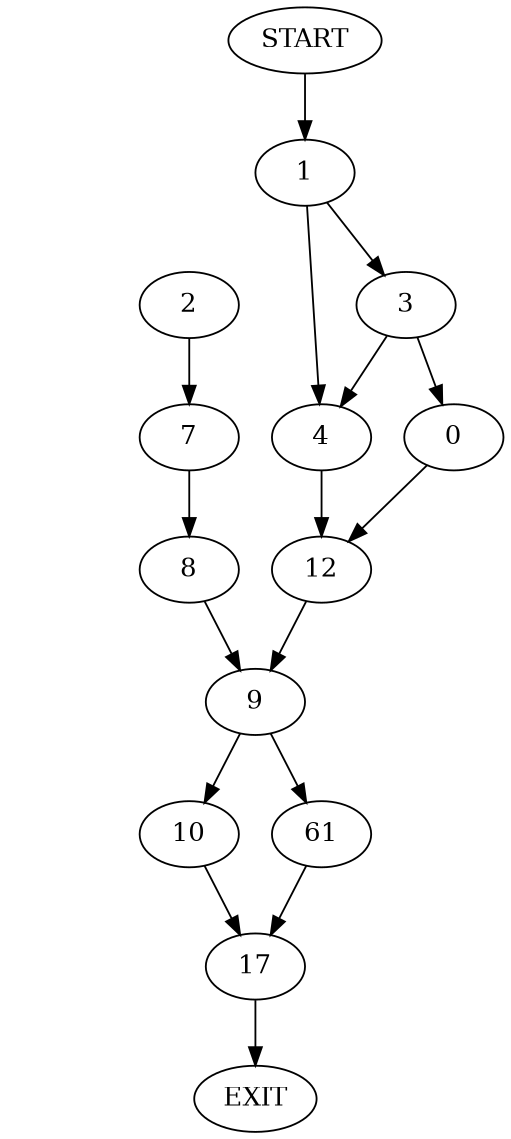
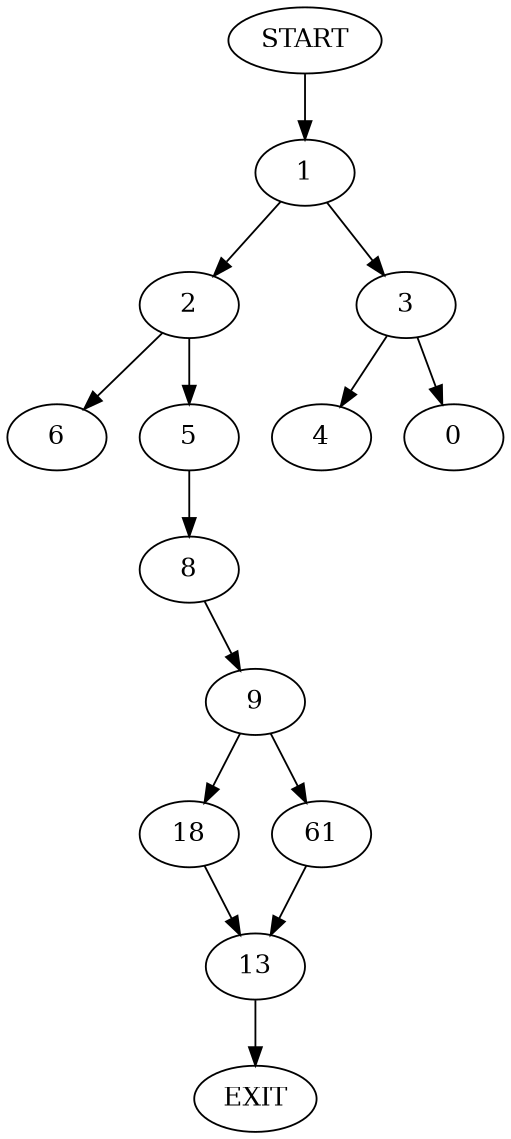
edge "1" -> "4": now "1" -> "2"
node "6": added
node "7": label "7" -> "5"
node "12": removed
node "10": label "10" -> "18"
node "17": label "17" -> "13"
